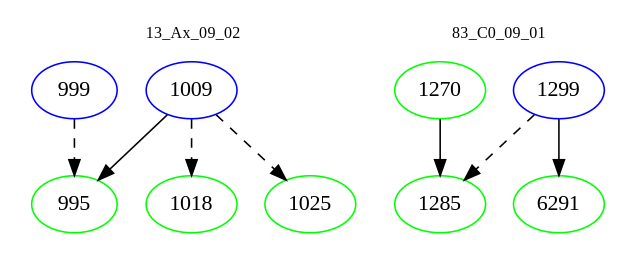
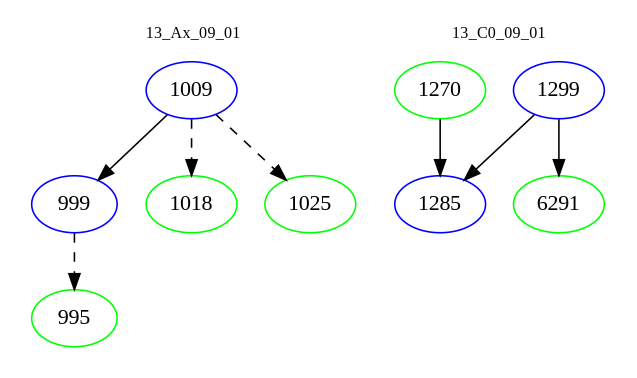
cluster "13_Ax_09_02": label "13_Ax_09_02" -> "13_Ax_09_01"
cluster "83_C0_09_01": label "83_C0_09_01" -> "13_C0_09_01"
edge "1009" -> "995": now "1009" -> "999"
edge "1299" -> "1285": style dashed -> solid
node "1285": color green -> blue
